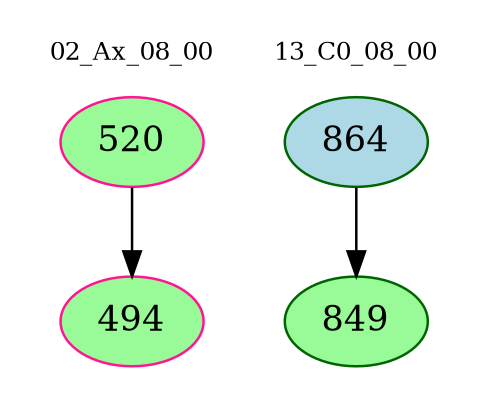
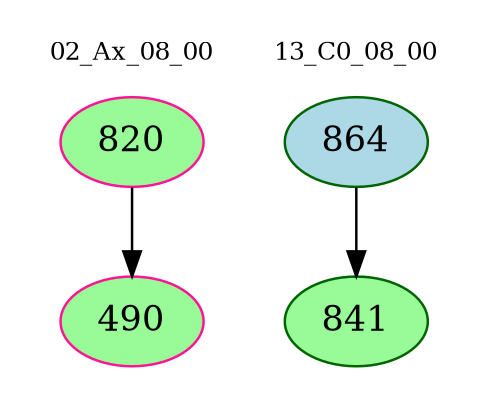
node "520": label "520" -> "820"
node "494": label "494" -> "490"
node "849": label "849" -> "841"
